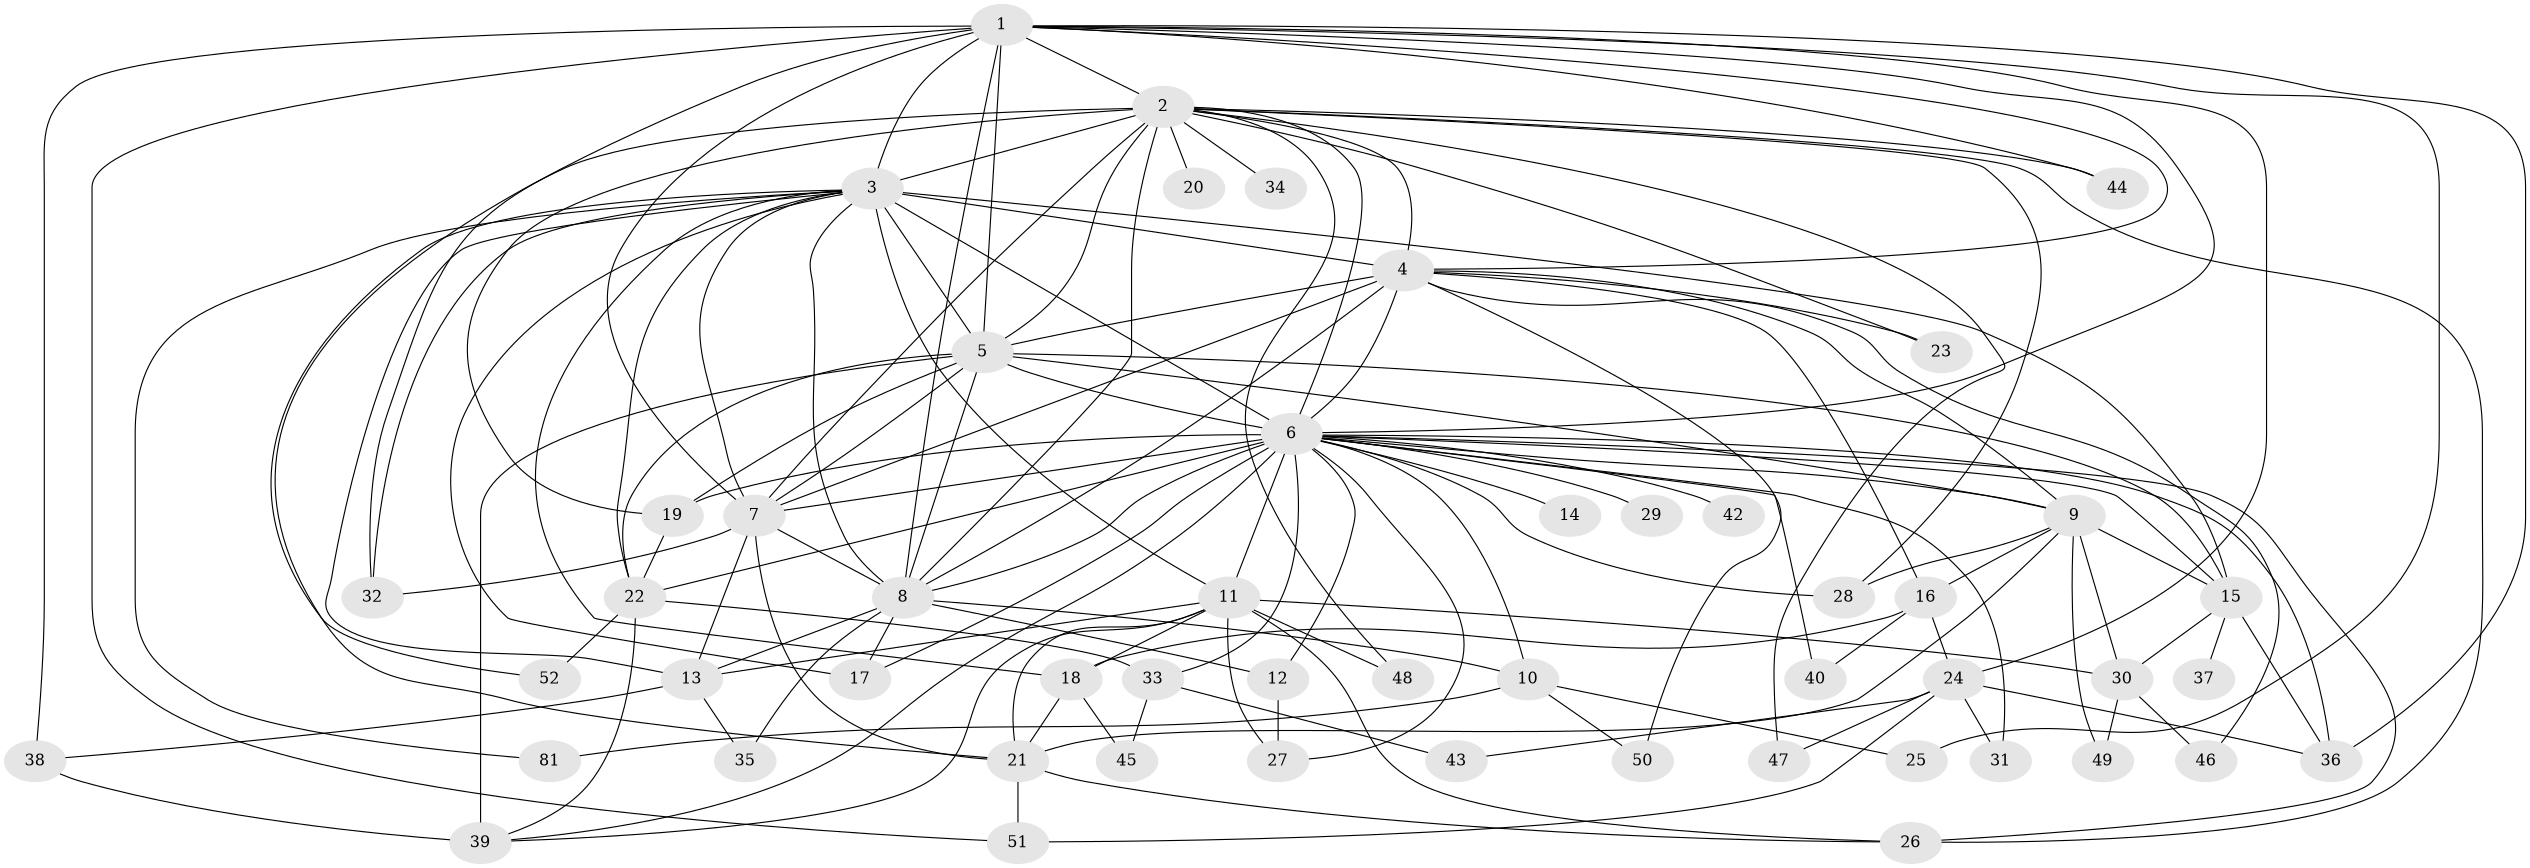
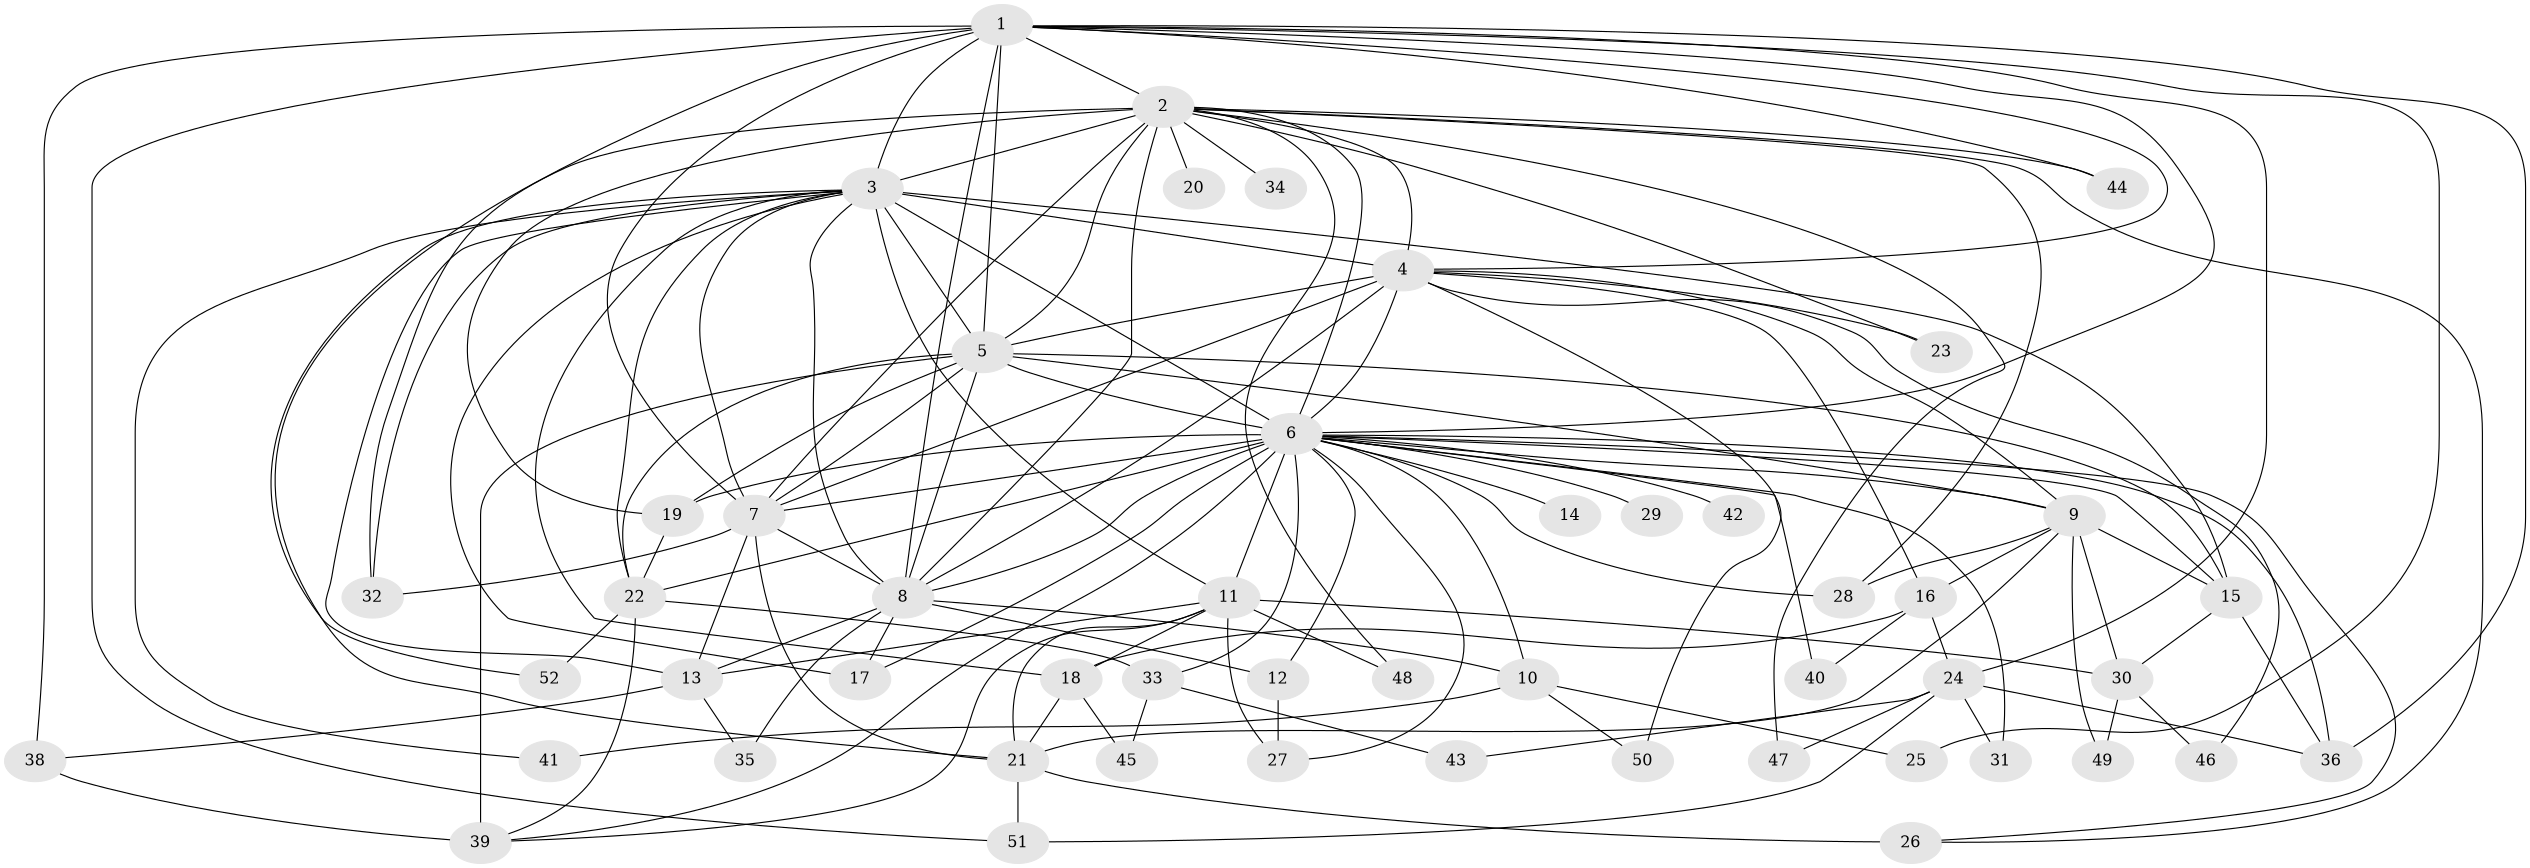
node "37": removed
node "81": label "81" -> "41"
edge "11" -- "26": removed
